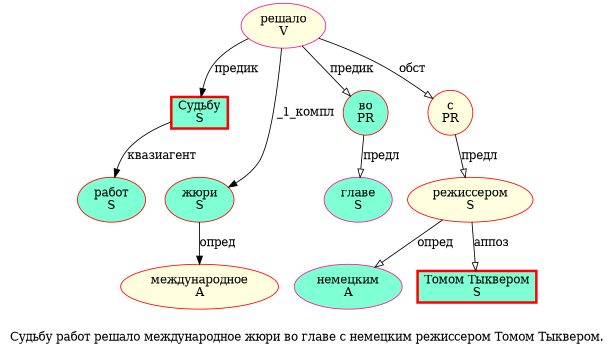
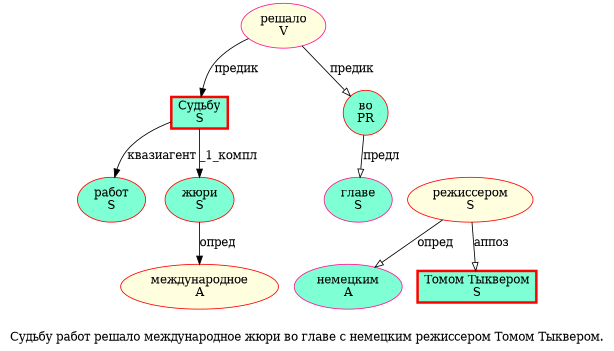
node "с PR": removed
edge "решало V" -> "жюри S": now "Судьбу S" -> "жюри S"
